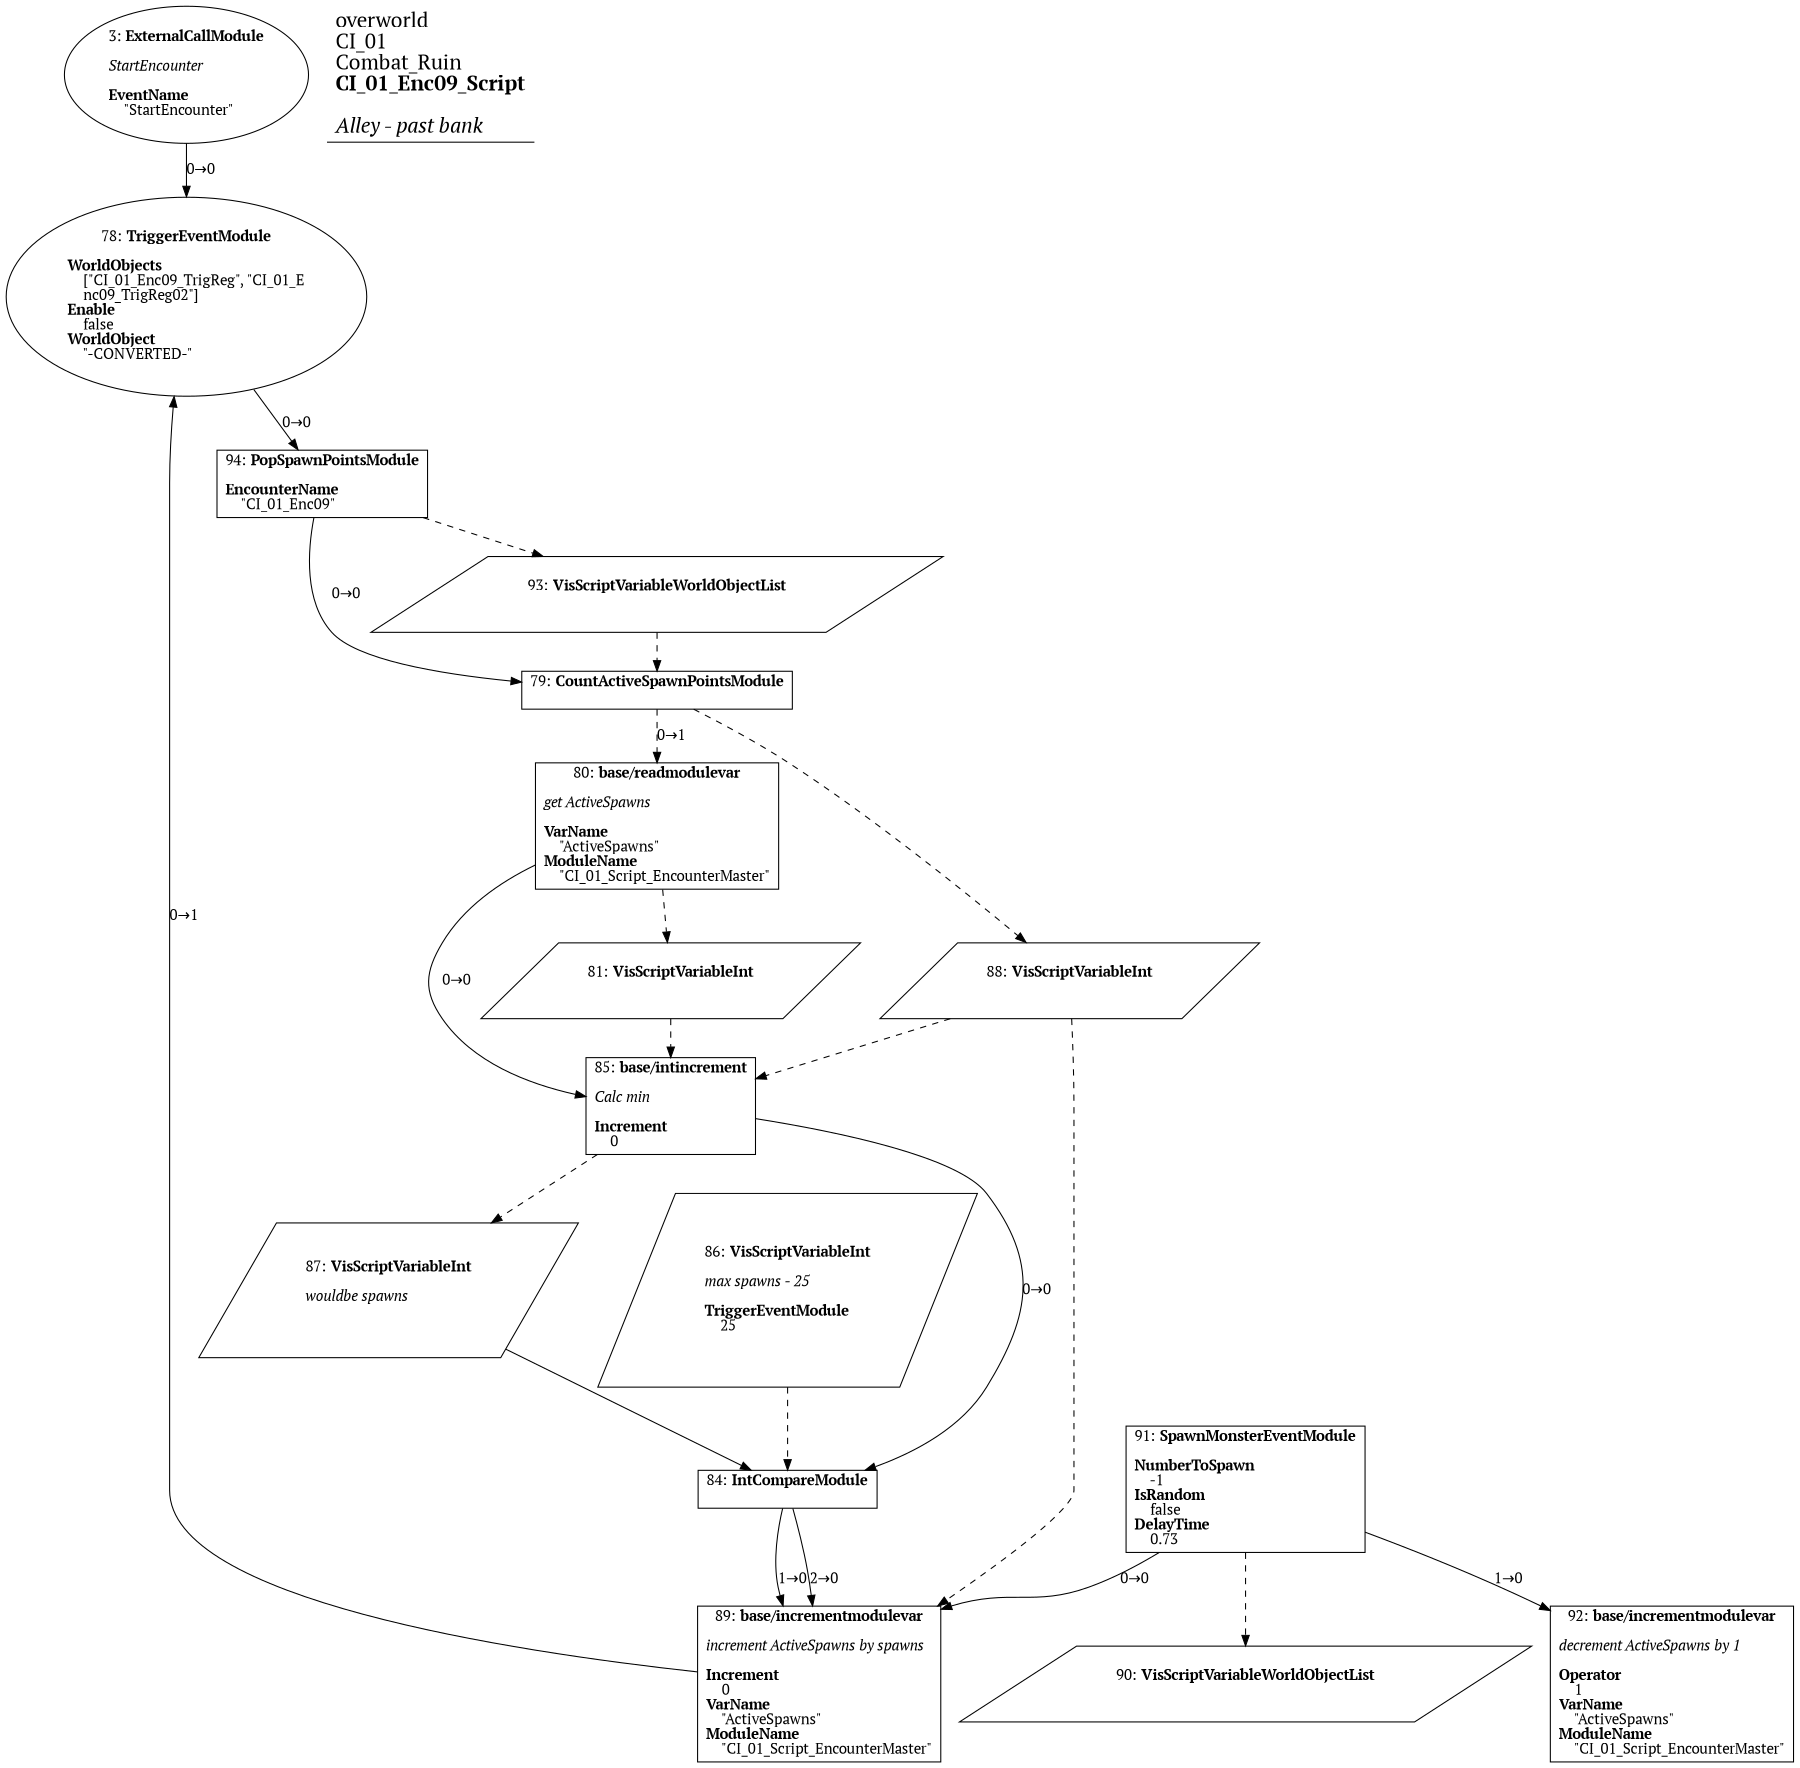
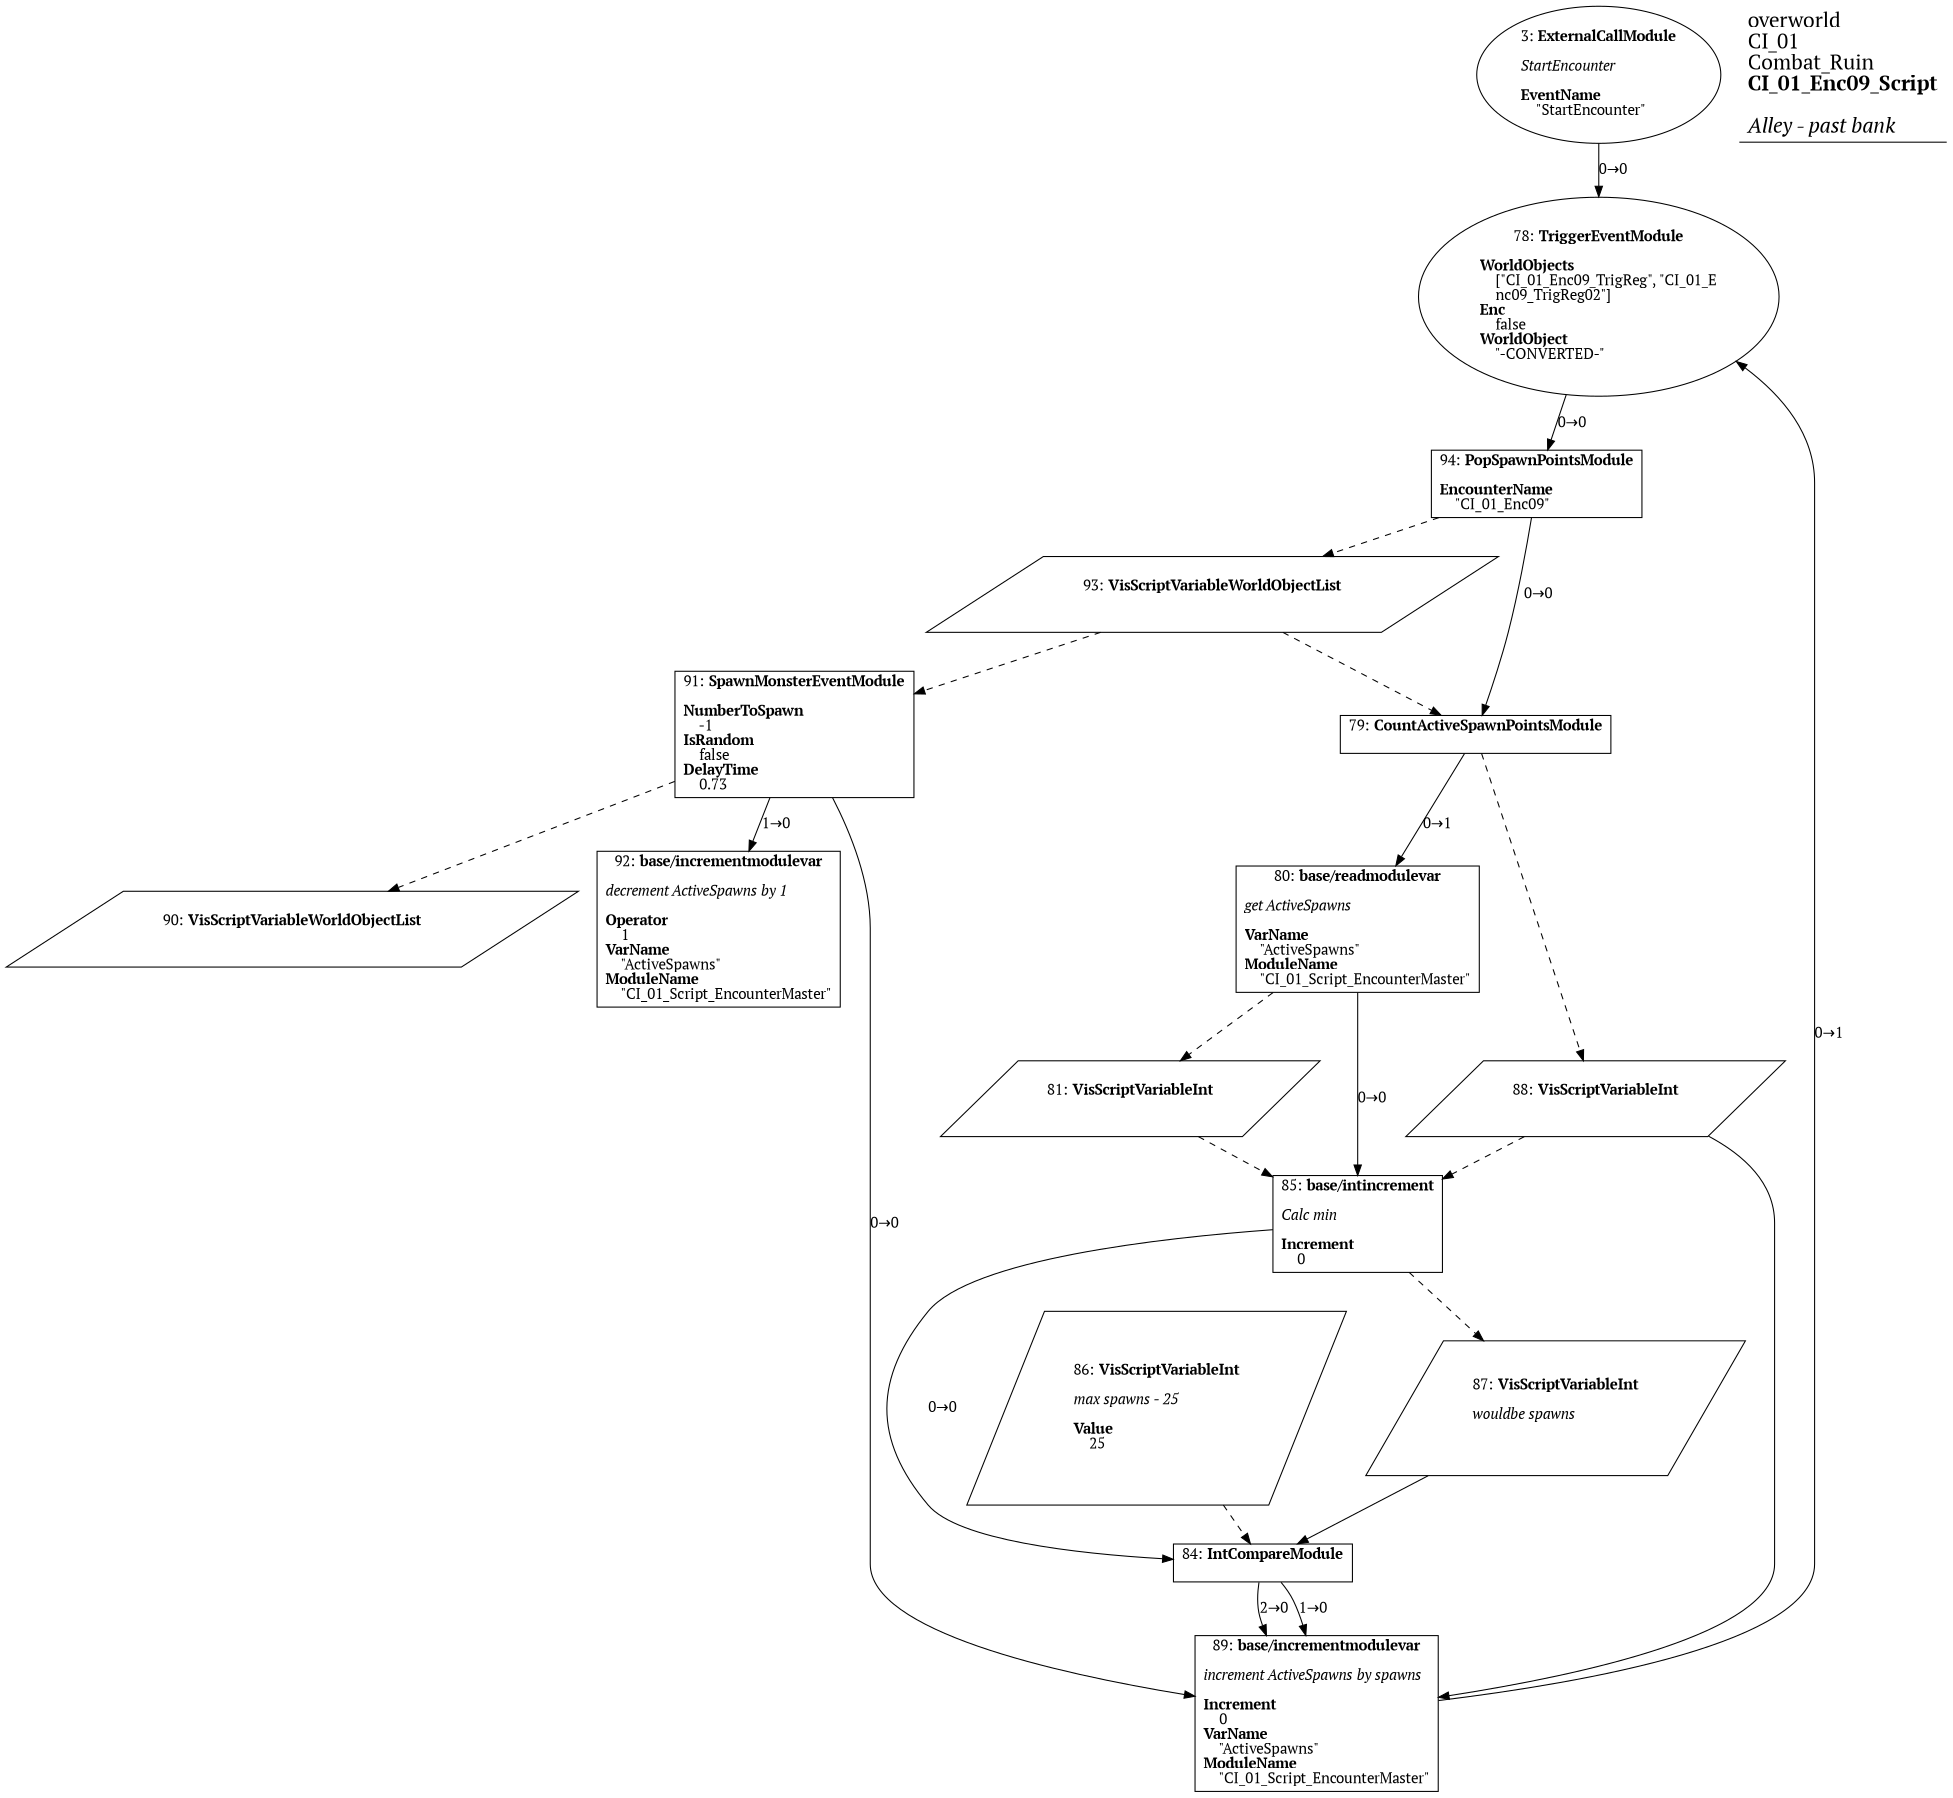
node "78:": text "Enable" -> "Enc"
edge "93:" -> "91:": added
edge "79:" -> "80:": style dashed -> solid
node "86:": text "TriggerEventModule" -> "Value"
edge "88:" -> "89:": style dashed -> solid
